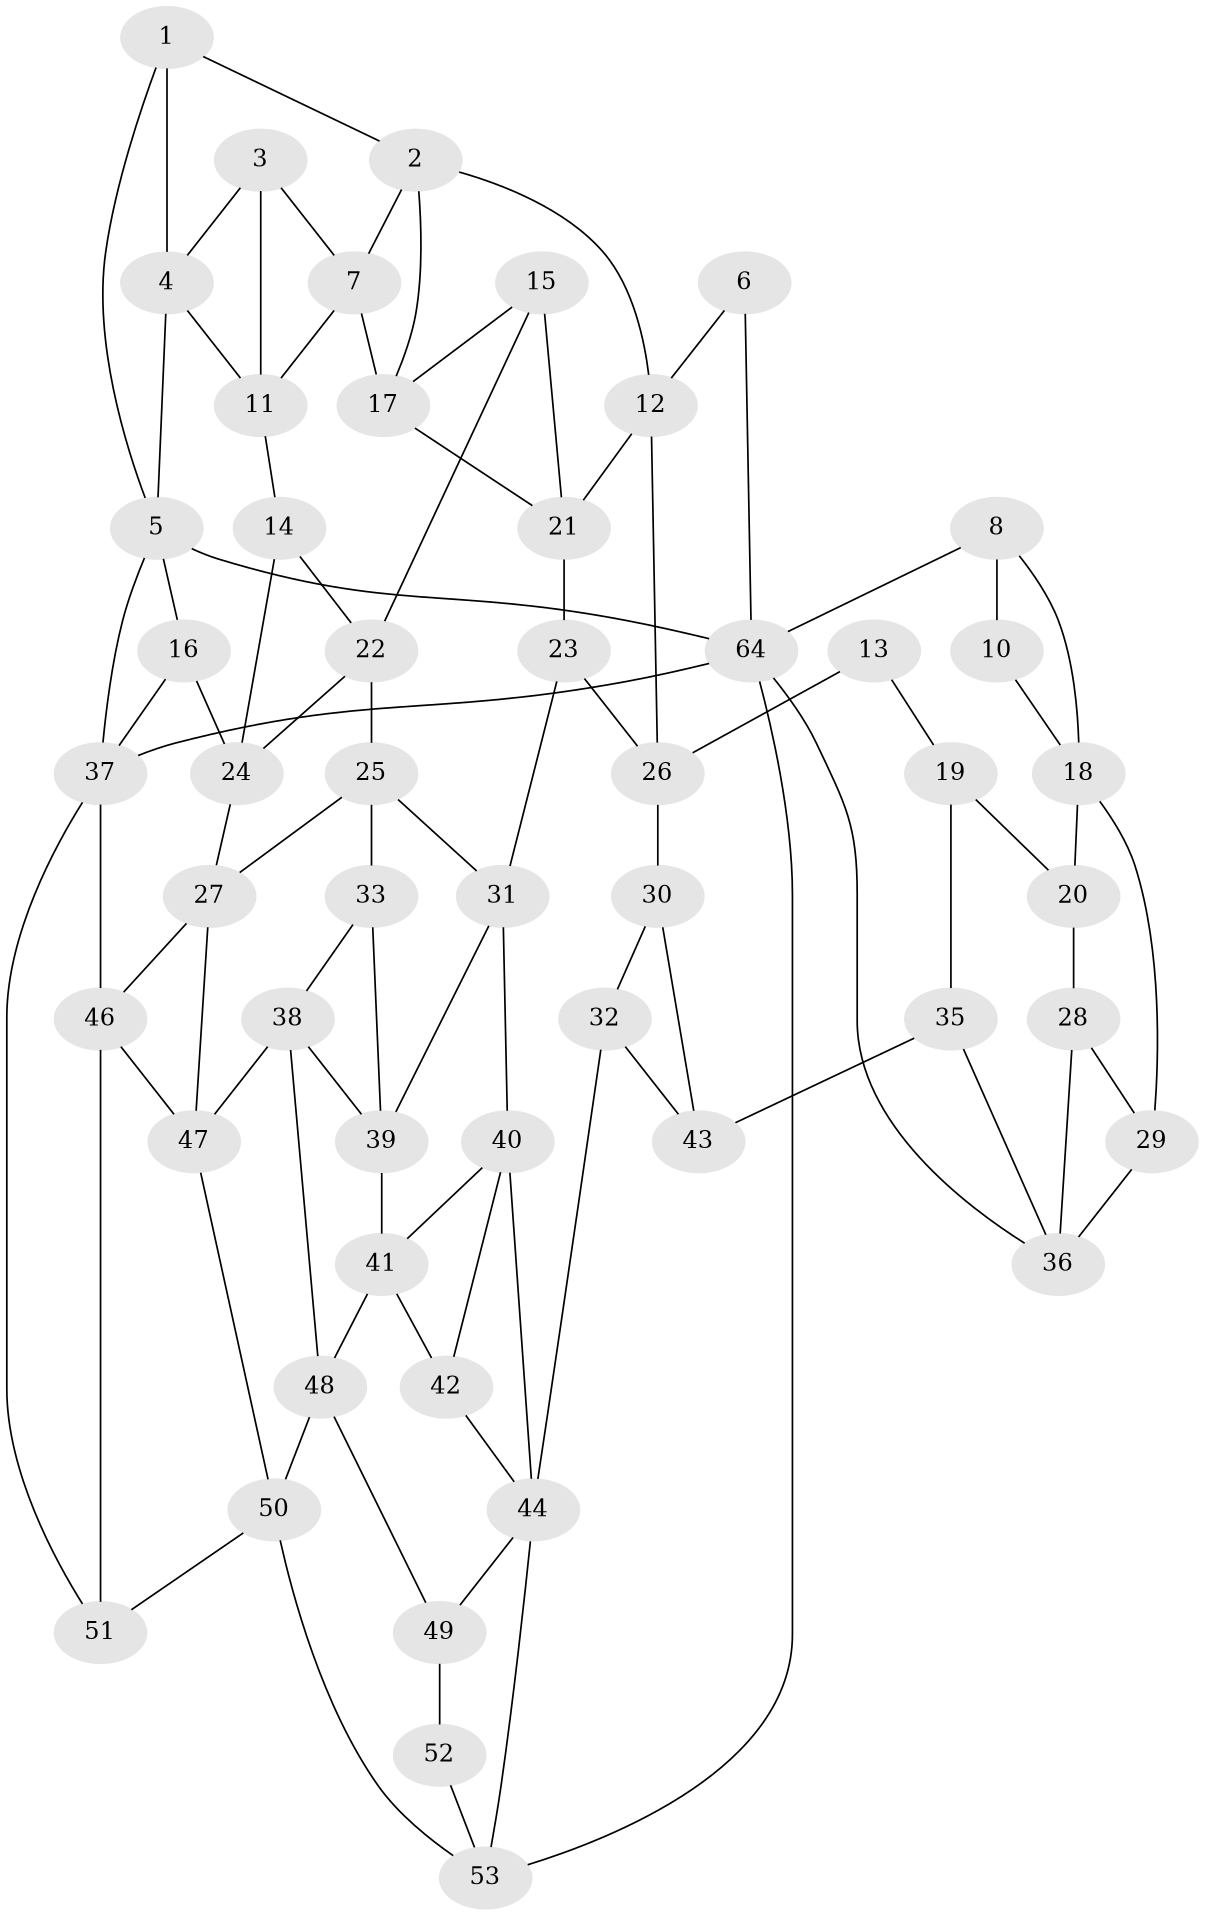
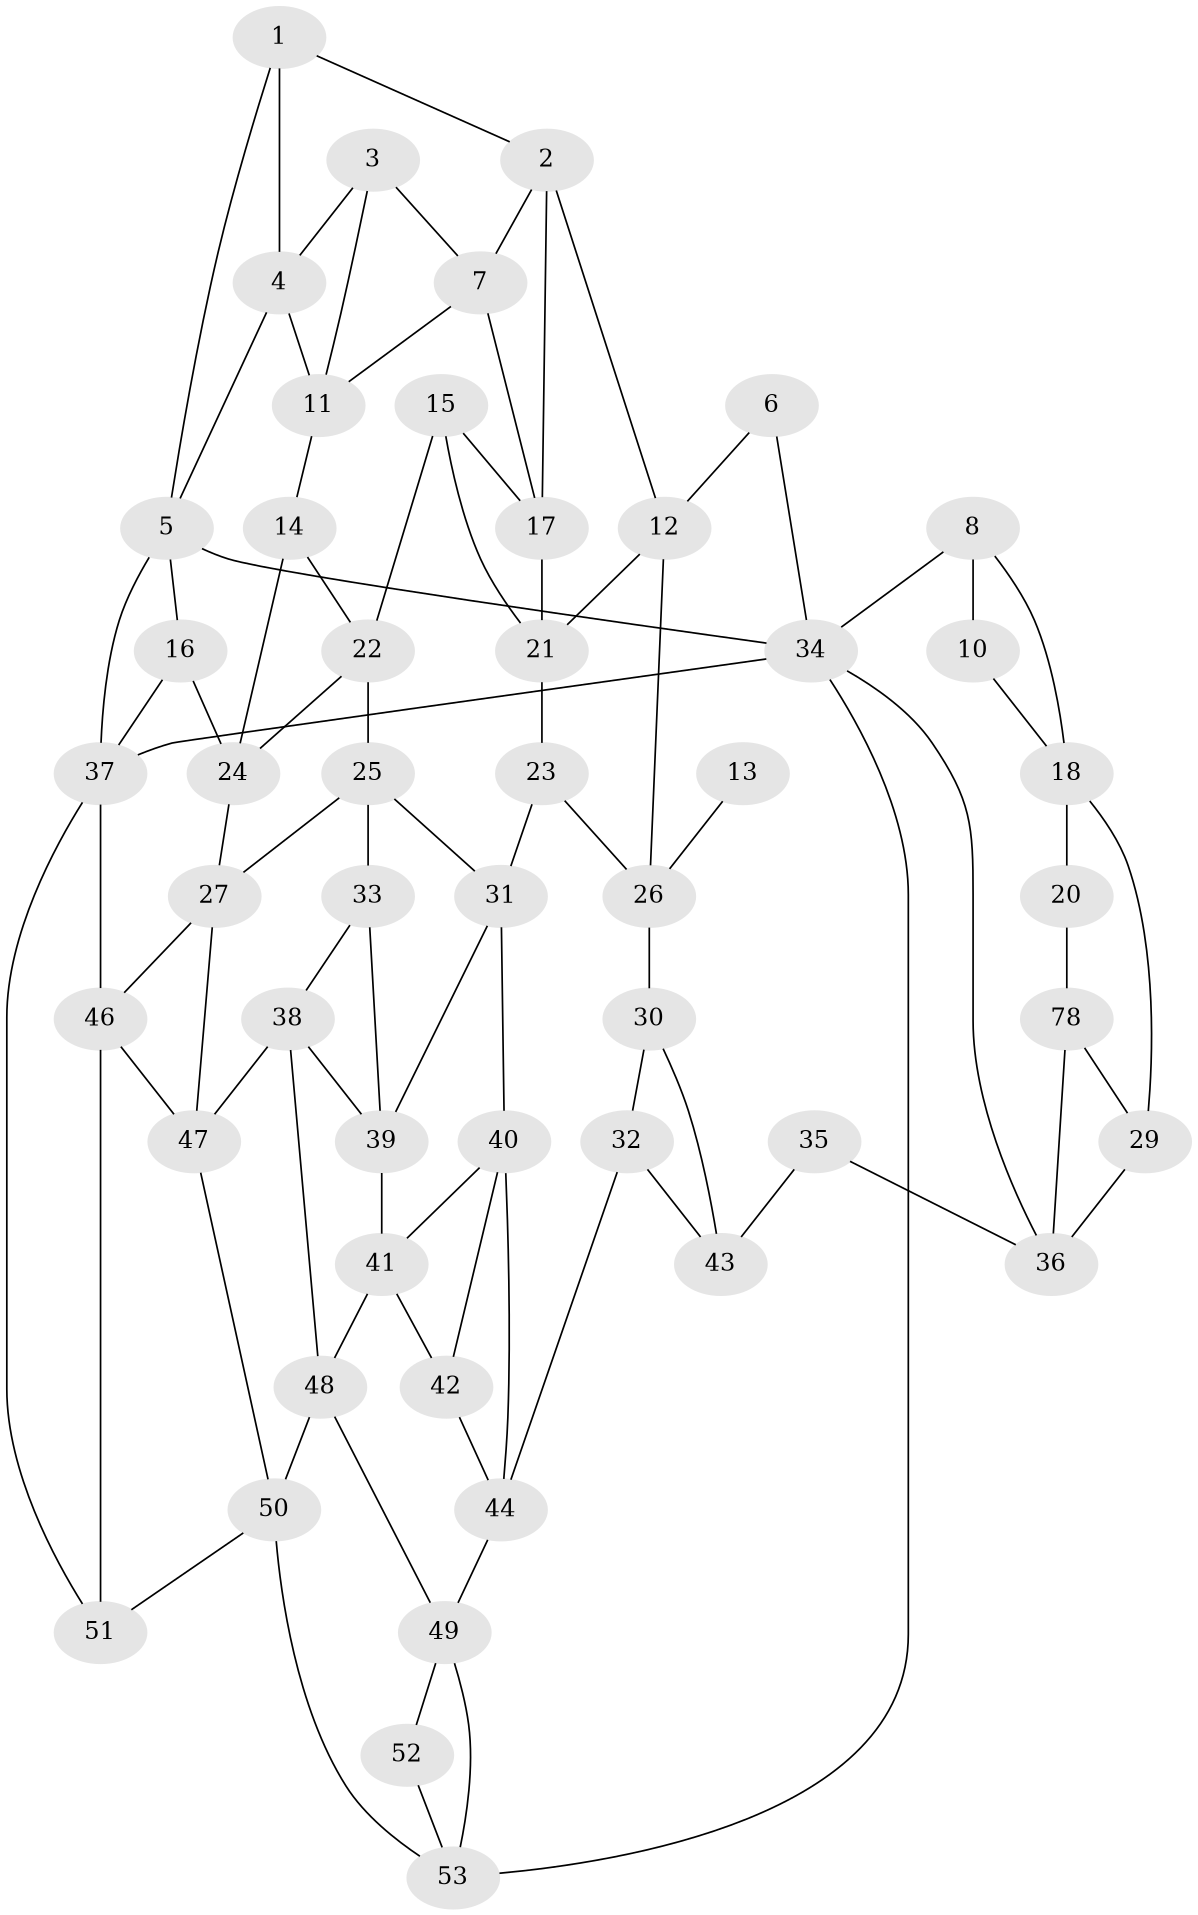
node "64": label "64" -> "34"
node "19": removed
node "28": label "28" -> "78"
edge "44" -- "53": now "49" -- "53"
